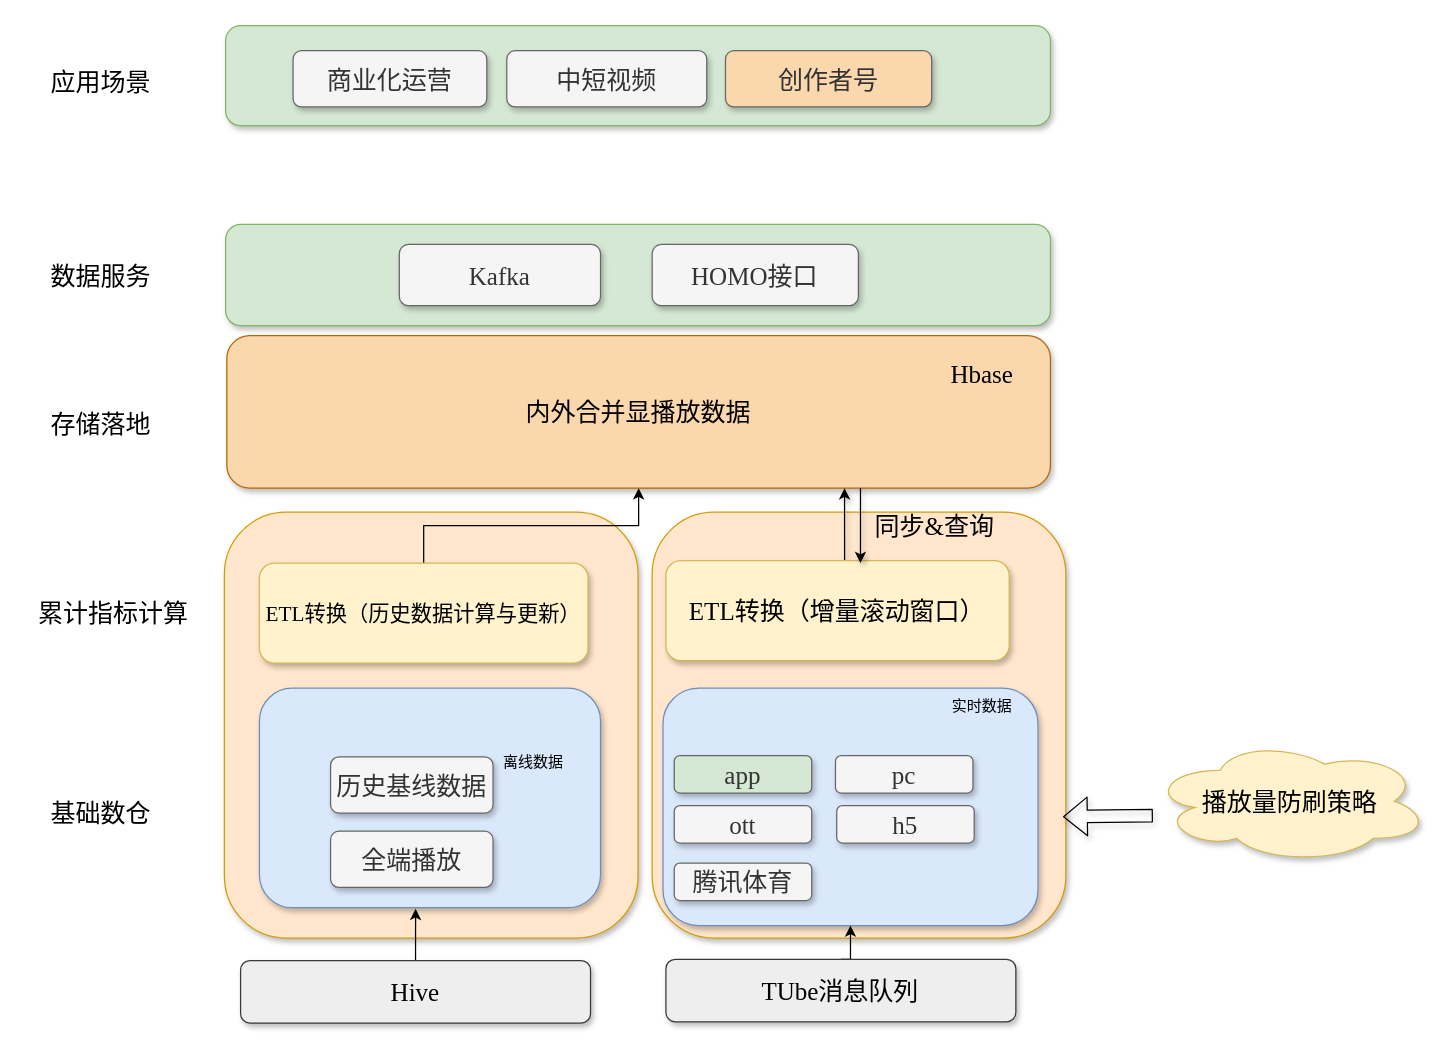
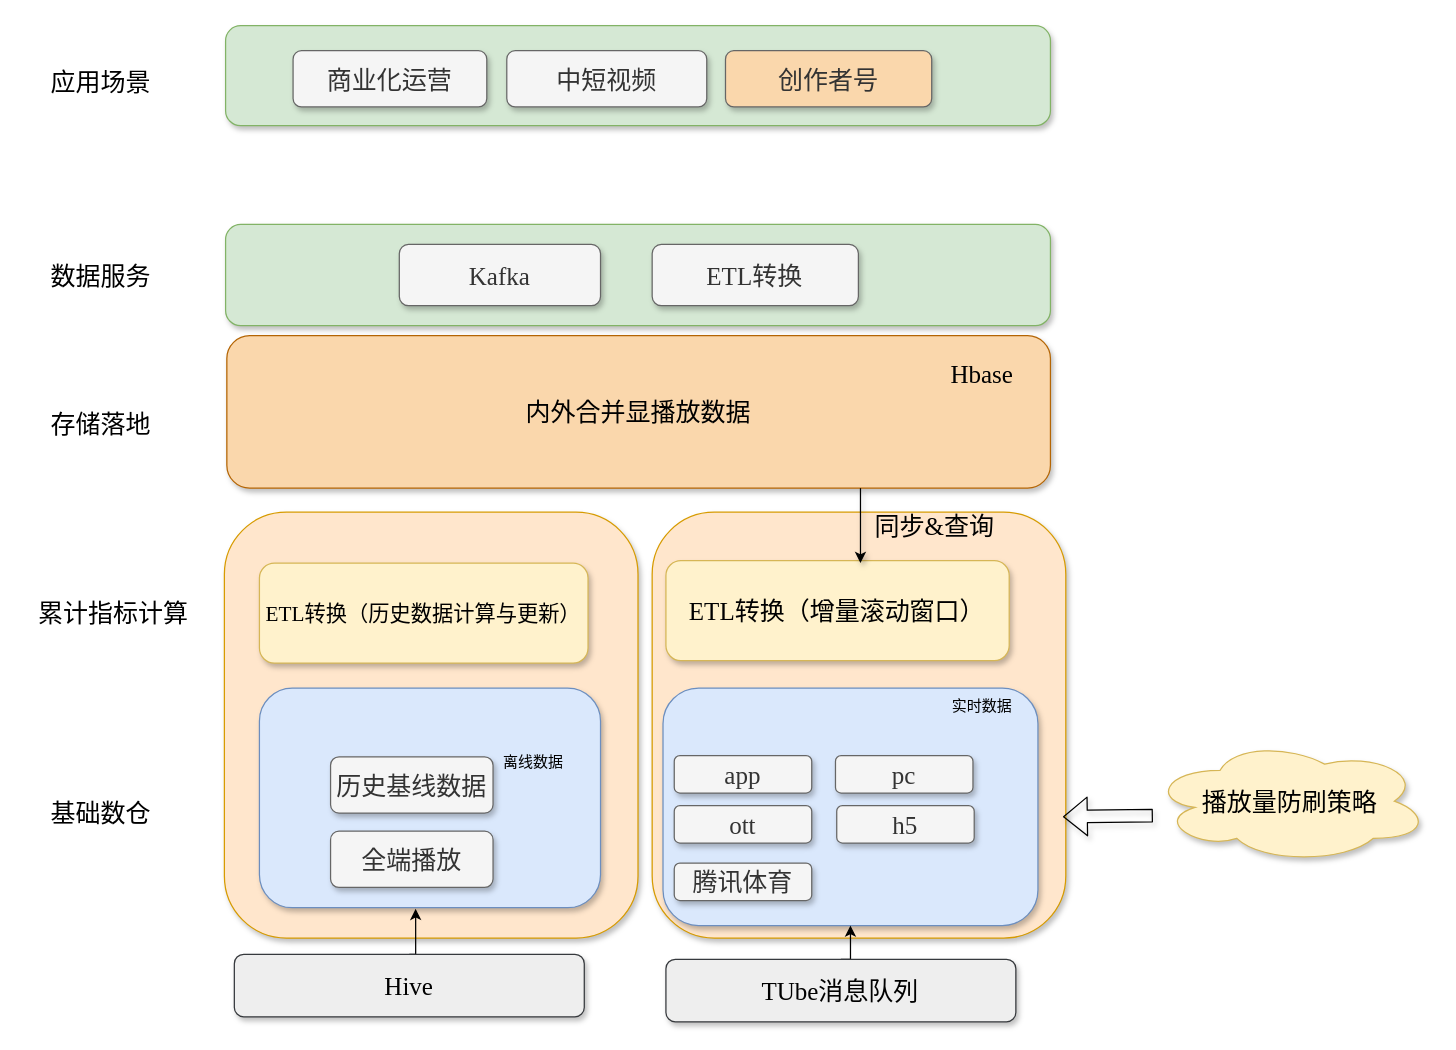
node "HOMO接口": label "HOMO接口" -> "ETL转换"
edge "ETL转换（历史数据计算与更新）" -> "内外合并显播放数据": removed
edge "ETL转换（增量滚动窗口）" -> "内外合并显播放数据": removed
node "app": fillcolor #d5e8d4 -> #f5f5f5
node "Hive": moved (416, 992) -> (409, 986)
